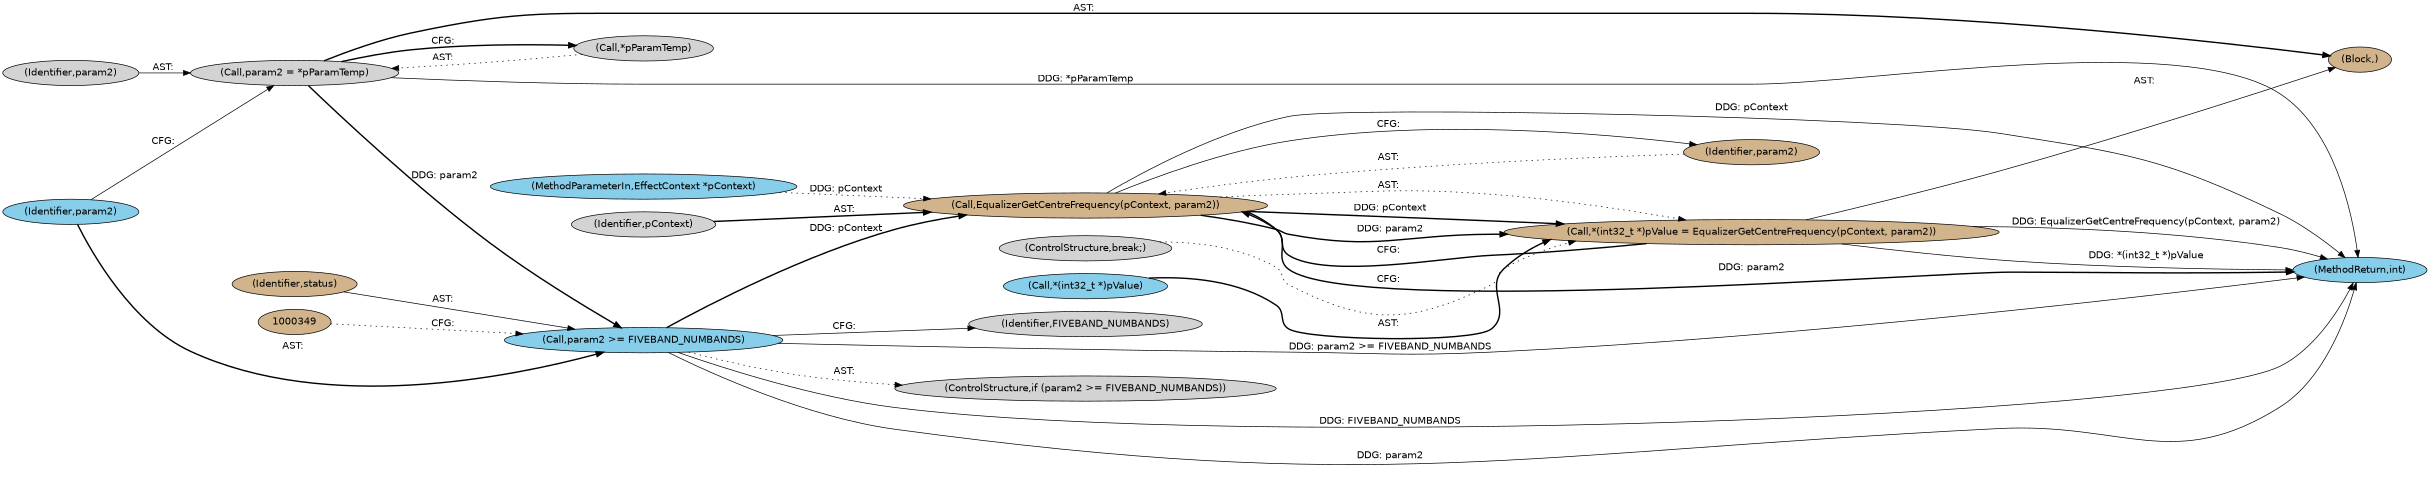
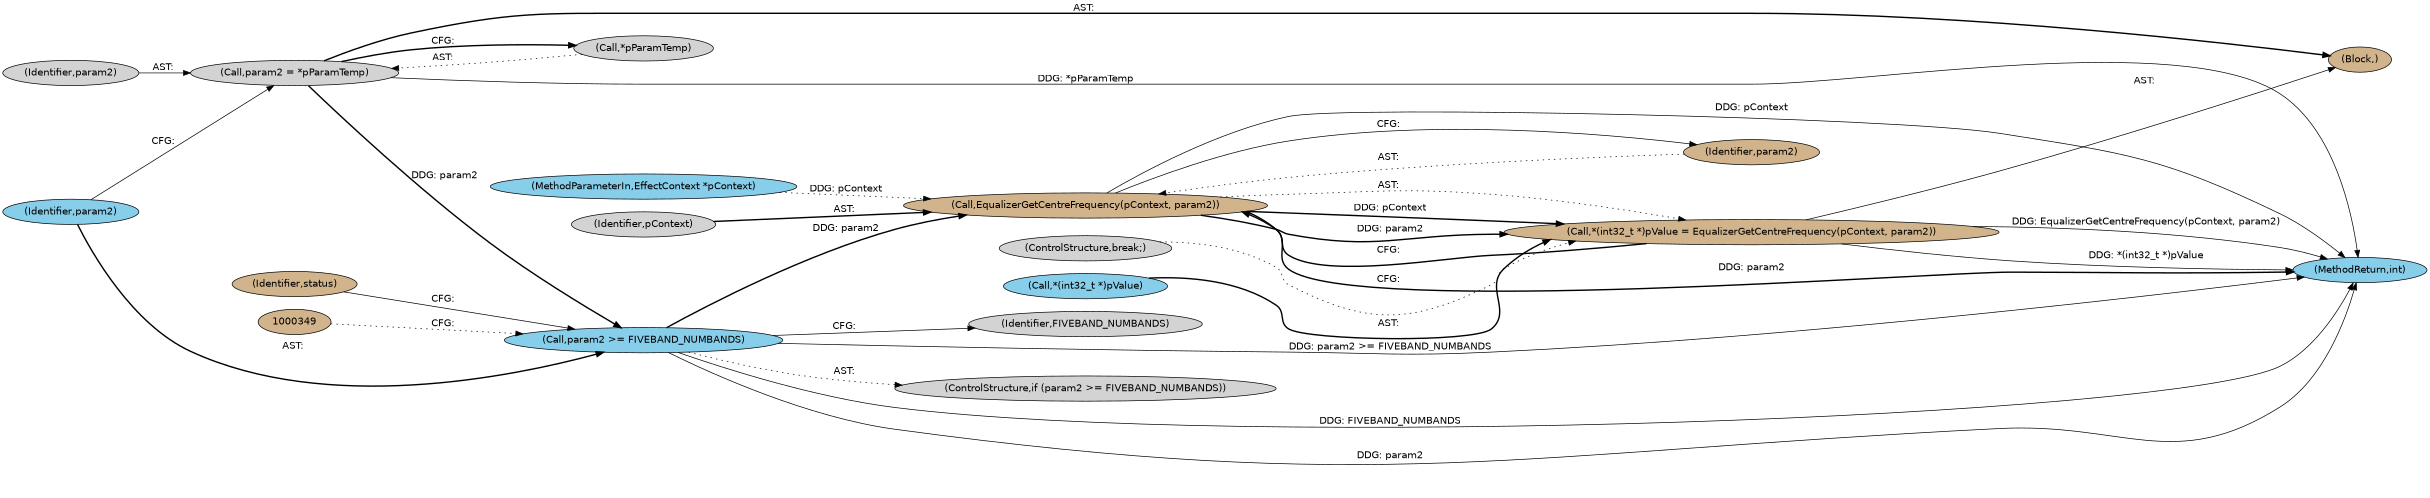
edge "(Call,param2 >= FIVEBAND_NUMBANDS)" -> "(Call,EqualizerGetCentreFrequency(pContext, param2))": label "DDG: pContext" -> "DDG: param2"
edge "(Identifier,status)" -> "(Call,param2 >= FIVEBAND_NUMBANDS)": label "AST: " -> "CFG: "
